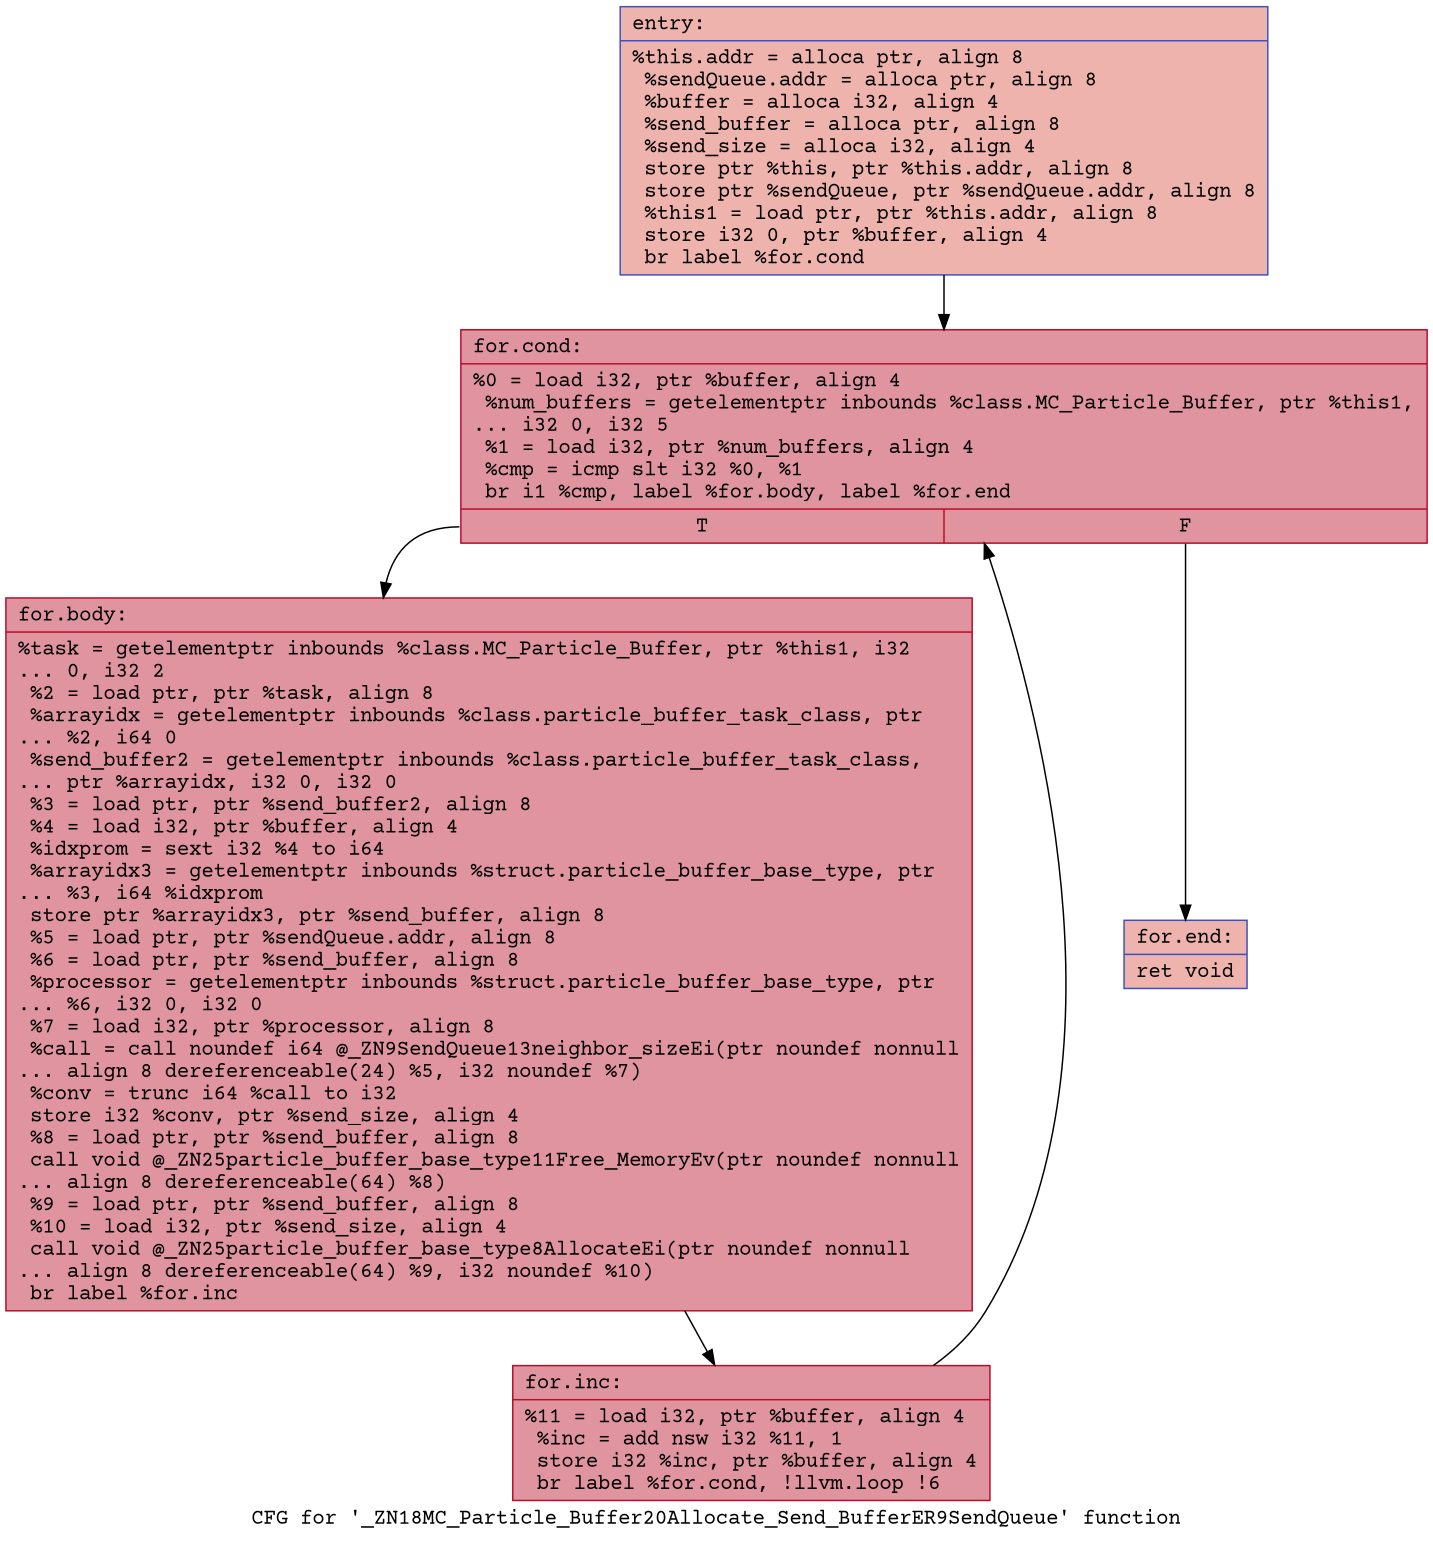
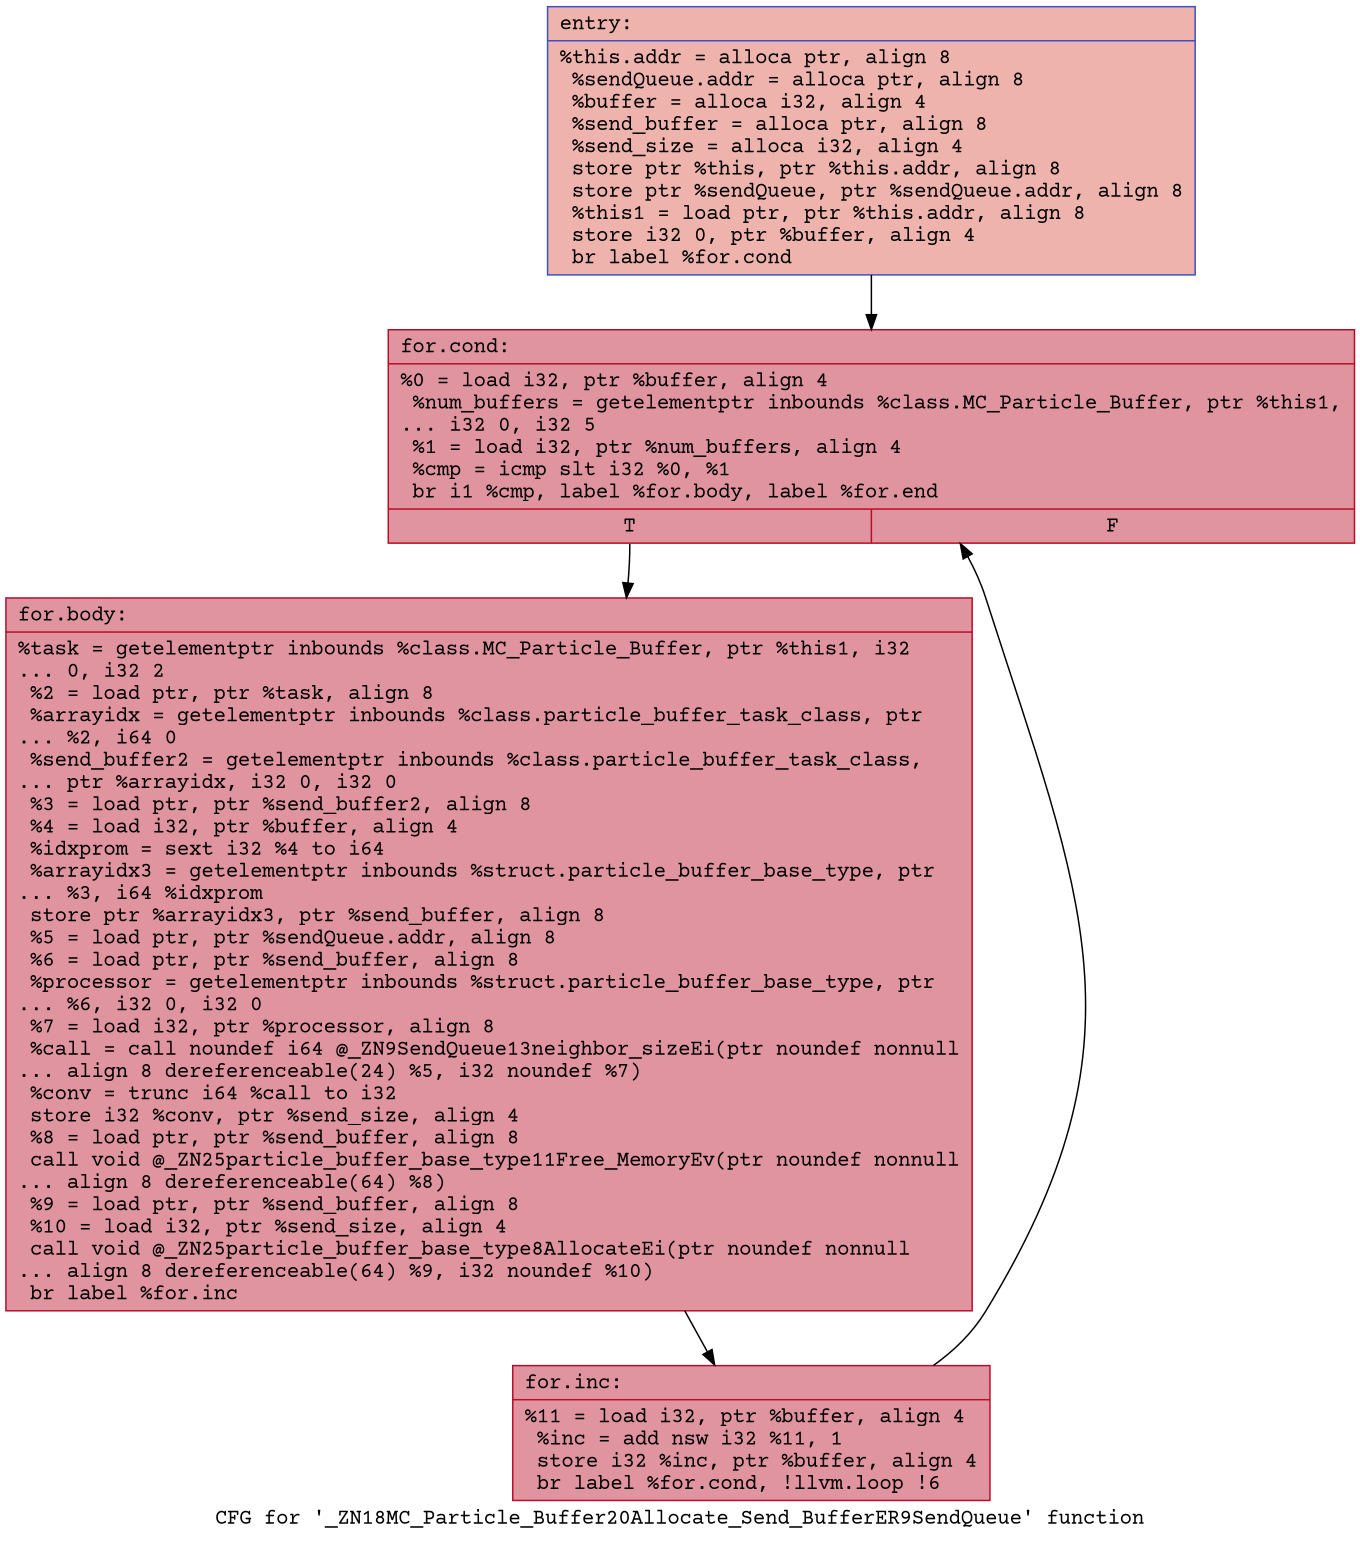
node "for.end:": removed
